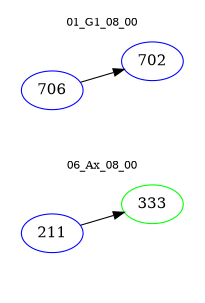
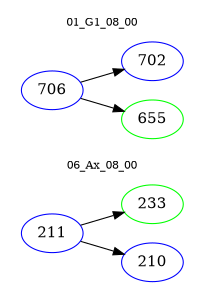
node "655": added
node "333": label "333" -> "233"
node "210": added
